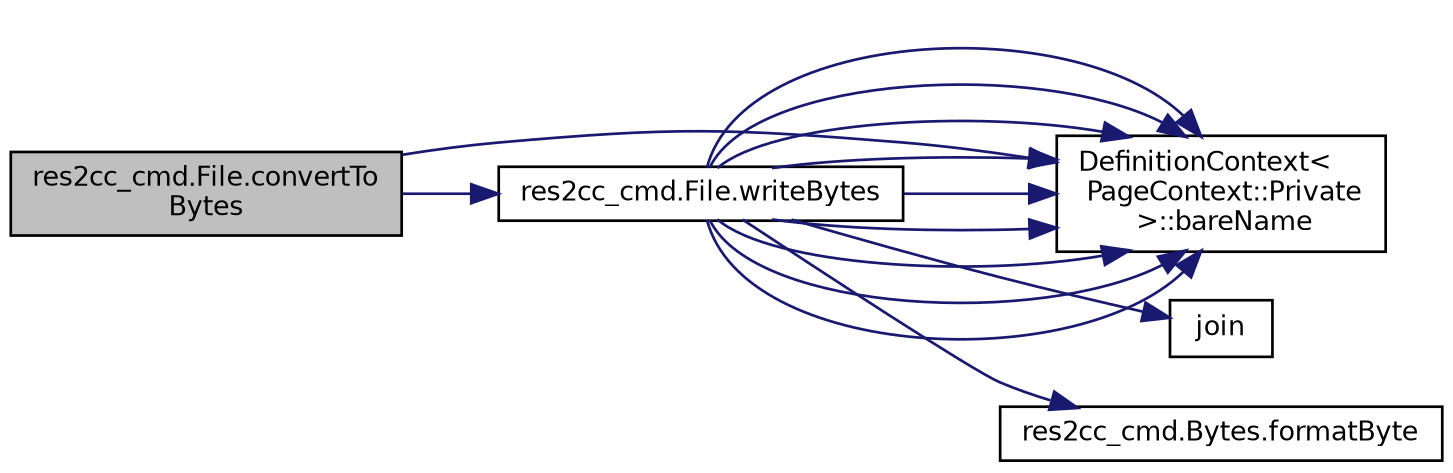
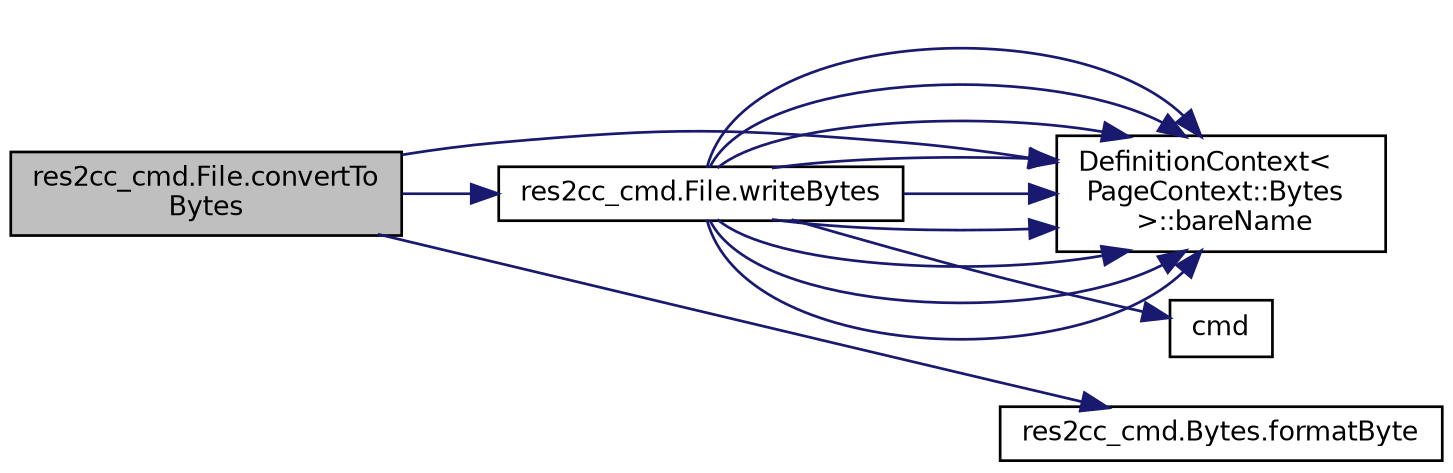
node "DefinitionContext< PageContext::Private >::bareName": label "DefinitionContext< PageContext::Private >::bareName" -> "DefinitionContext< PageContext::Bytes >::bareName"
node "join": label "join" -> "cmd"
edge "res2cc_cmd.File.writeBytes" -> "res2cc_cmd.Bytes.formatByte": now "res2cc_cmd.File.convertTo Bytes" -> "res2cc_cmd.Bytes.formatByte"
